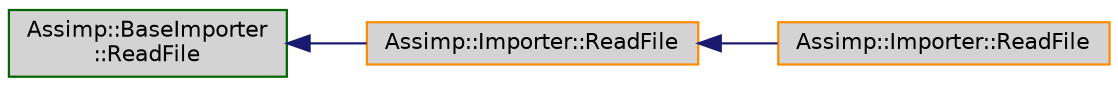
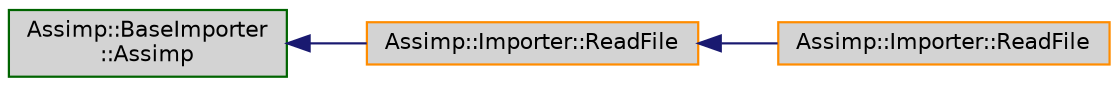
node "Assimp::BaseImporter ::ReadFile": label "Assimp::BaseImporter ::ReadFile" -> "Assimp::BaseImporter ::Assimp"
